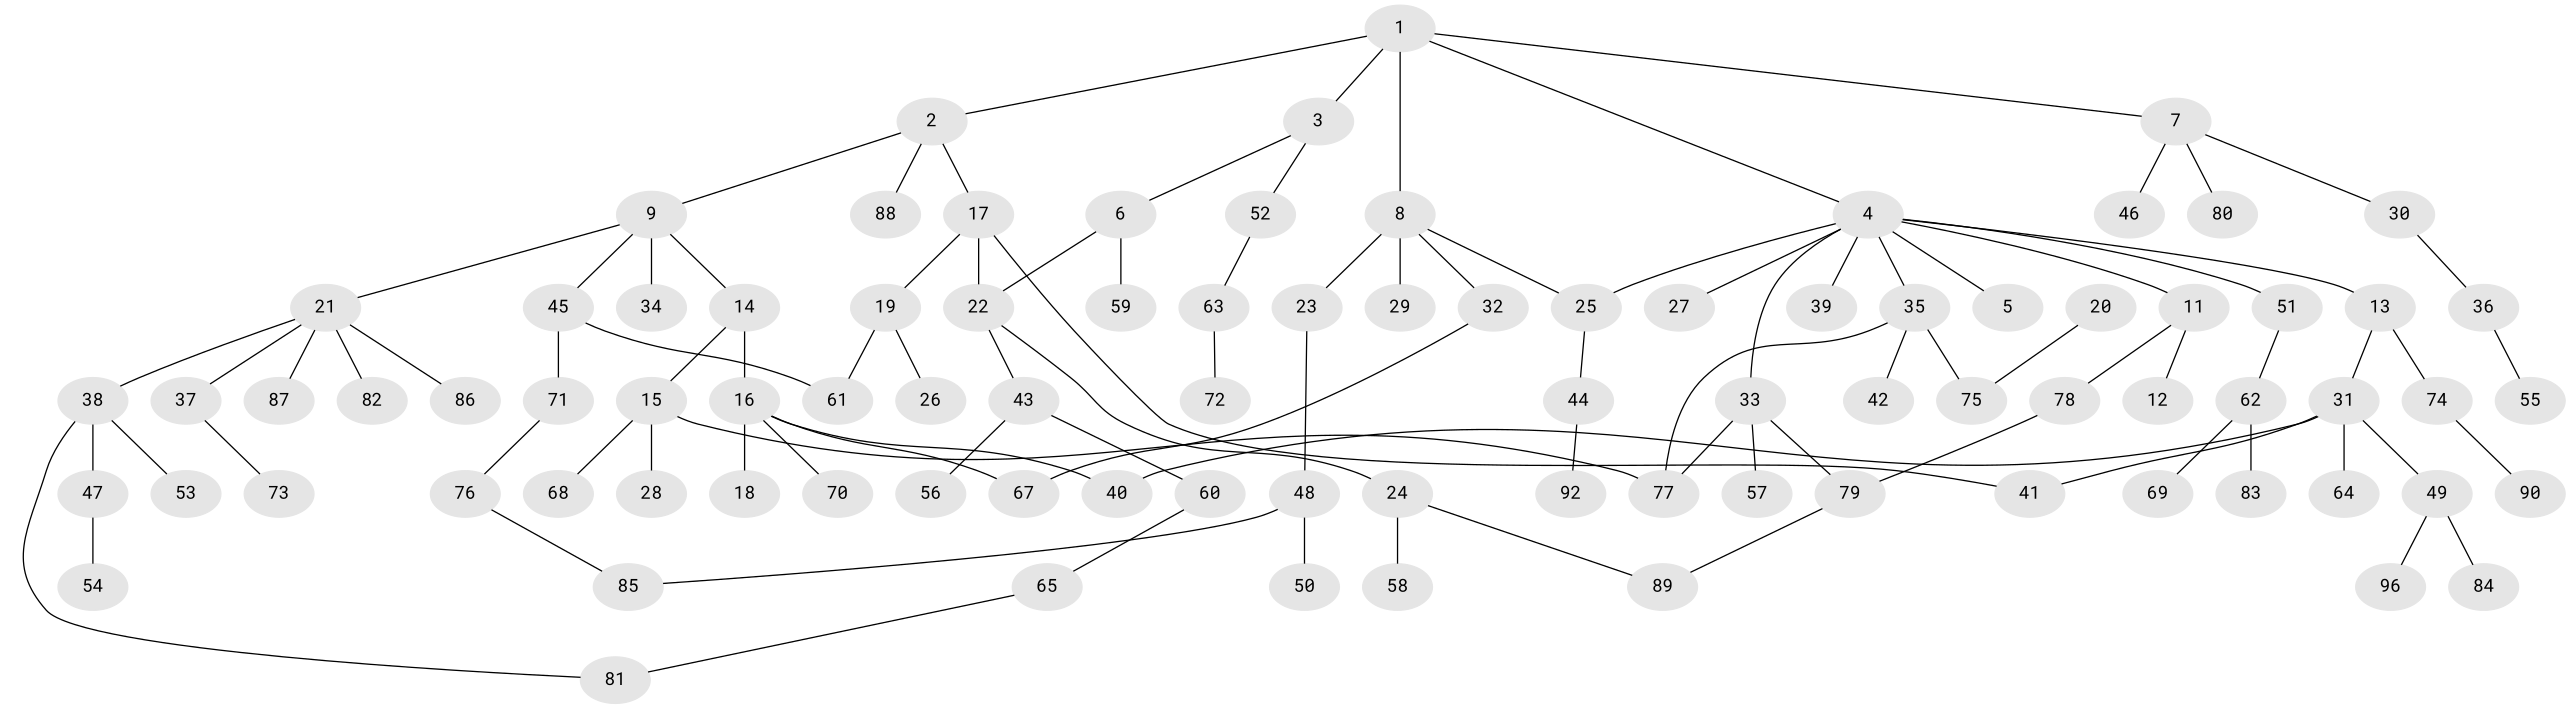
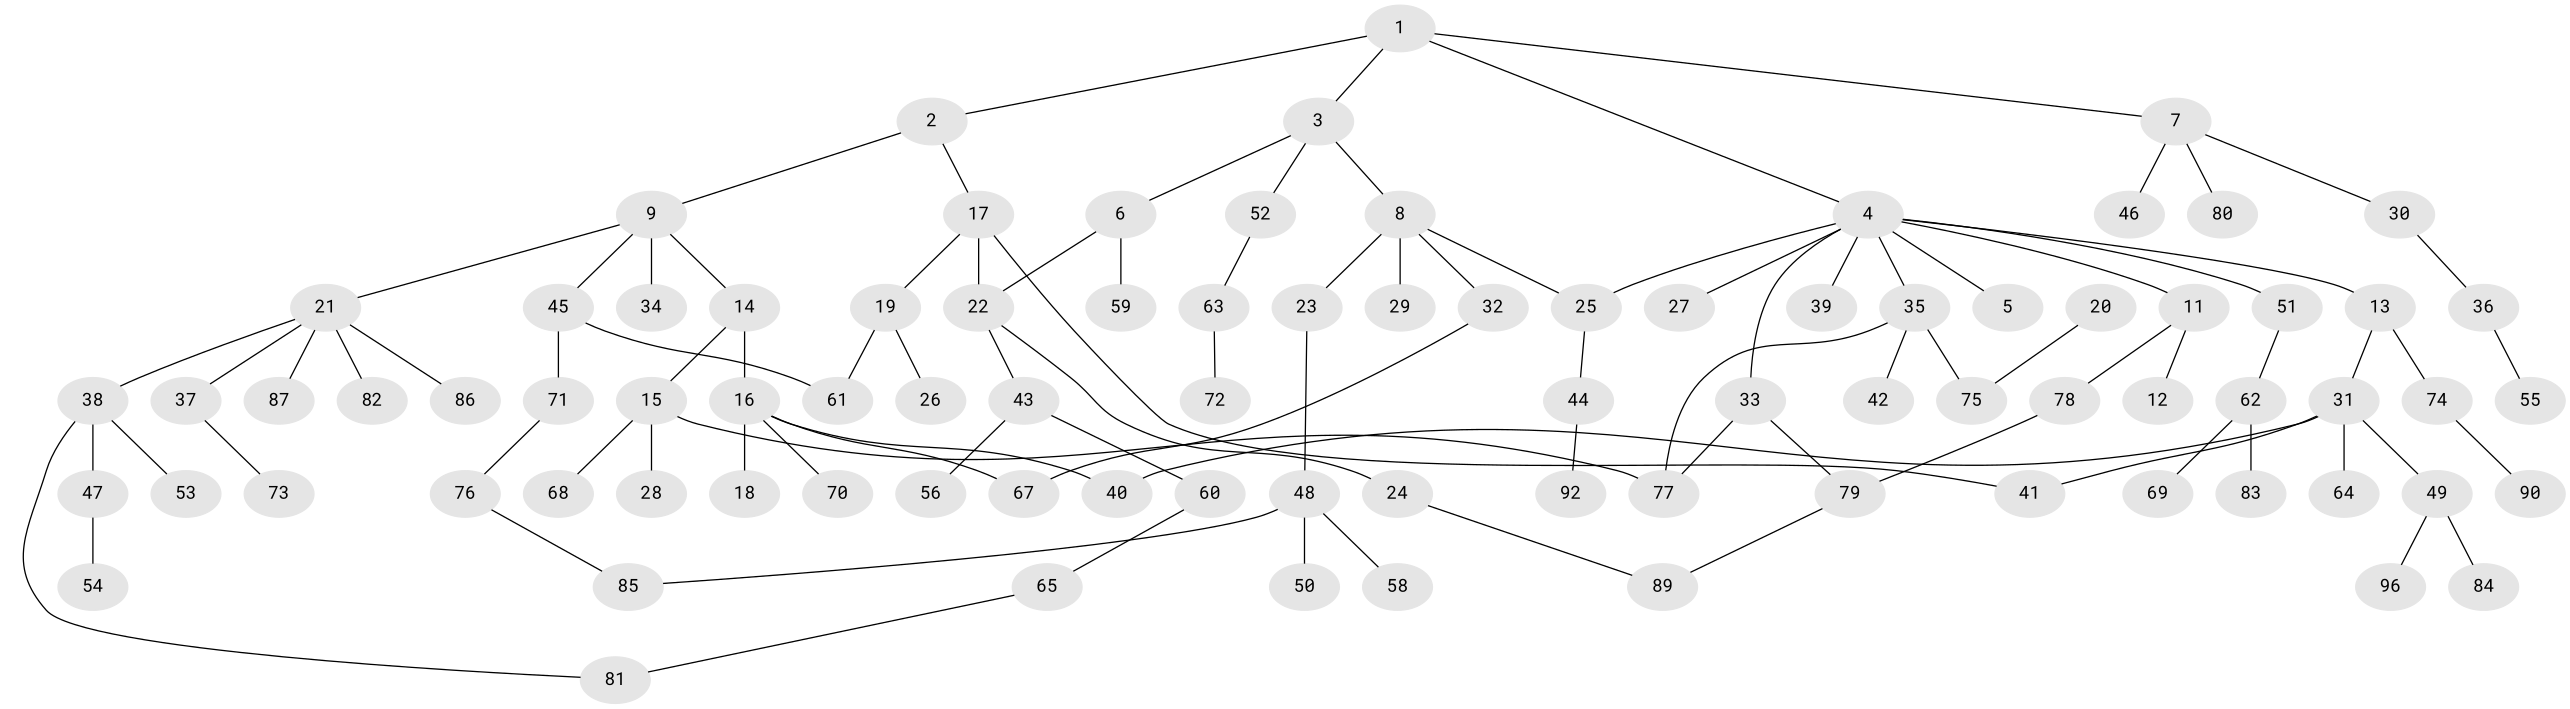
edge "1" -- "8": now "3" -- "8"
node "88": removed
node "57": removed
edge "24" -- "58": now "48" -- "58"
